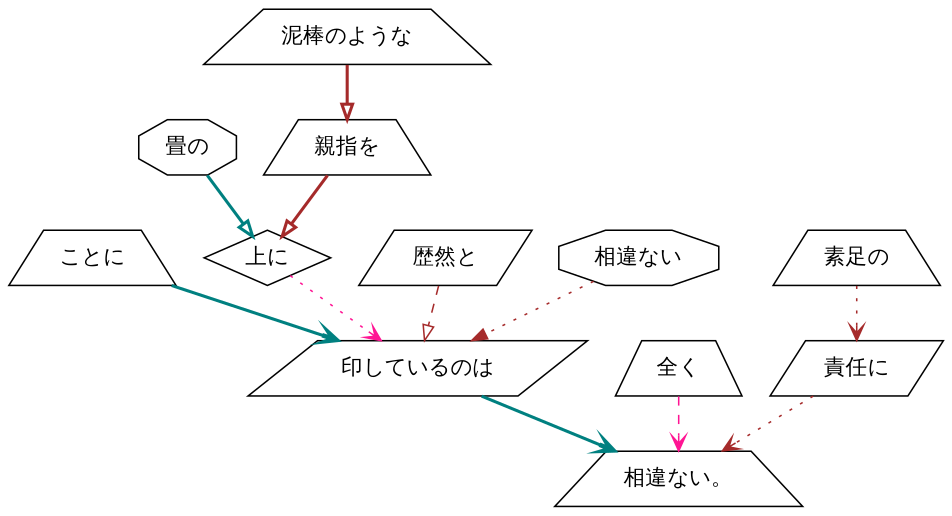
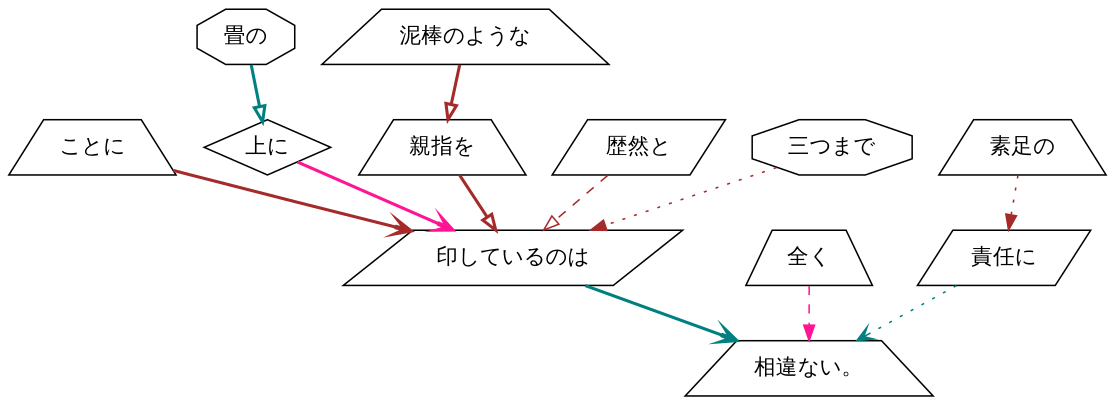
edge "親指を" -> "上に": now "親指を" -> "印しているのは"
node "相違ない": label "相違ない" -> "三つまで"
edge "上に" -> "印しているのは": style dotted -> bold
edge "素足の" -> "責任に": arrowhead vee -> normal
edge "ことに" -> "印しているのは": color teal -> brown
edge "全く" -> "相違ない。": arrowhead vee -> normal
edge "責任に" -> "相違ない。": color brown -> teal
